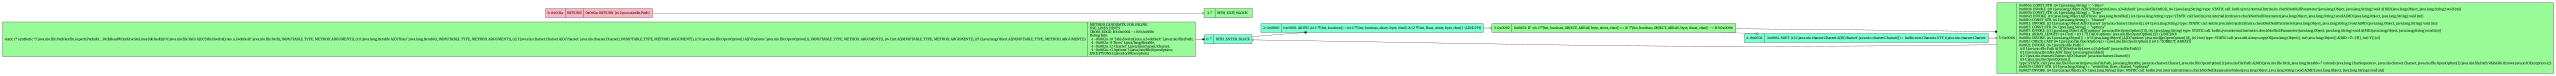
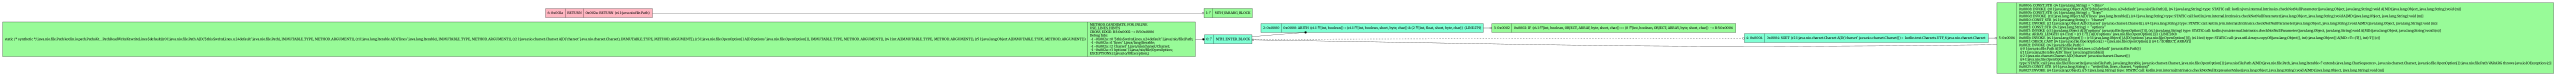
node "1: ?": text "MTH_EXIT_BLOCK" -> "MTH_VARARG_BLOCK"
edge "3: 0x0002" -> "5: 0x0006": removed
edge "3: 0x0002" -> "4: 0x0004": now "0: ?" -> "4: 0x0004"
